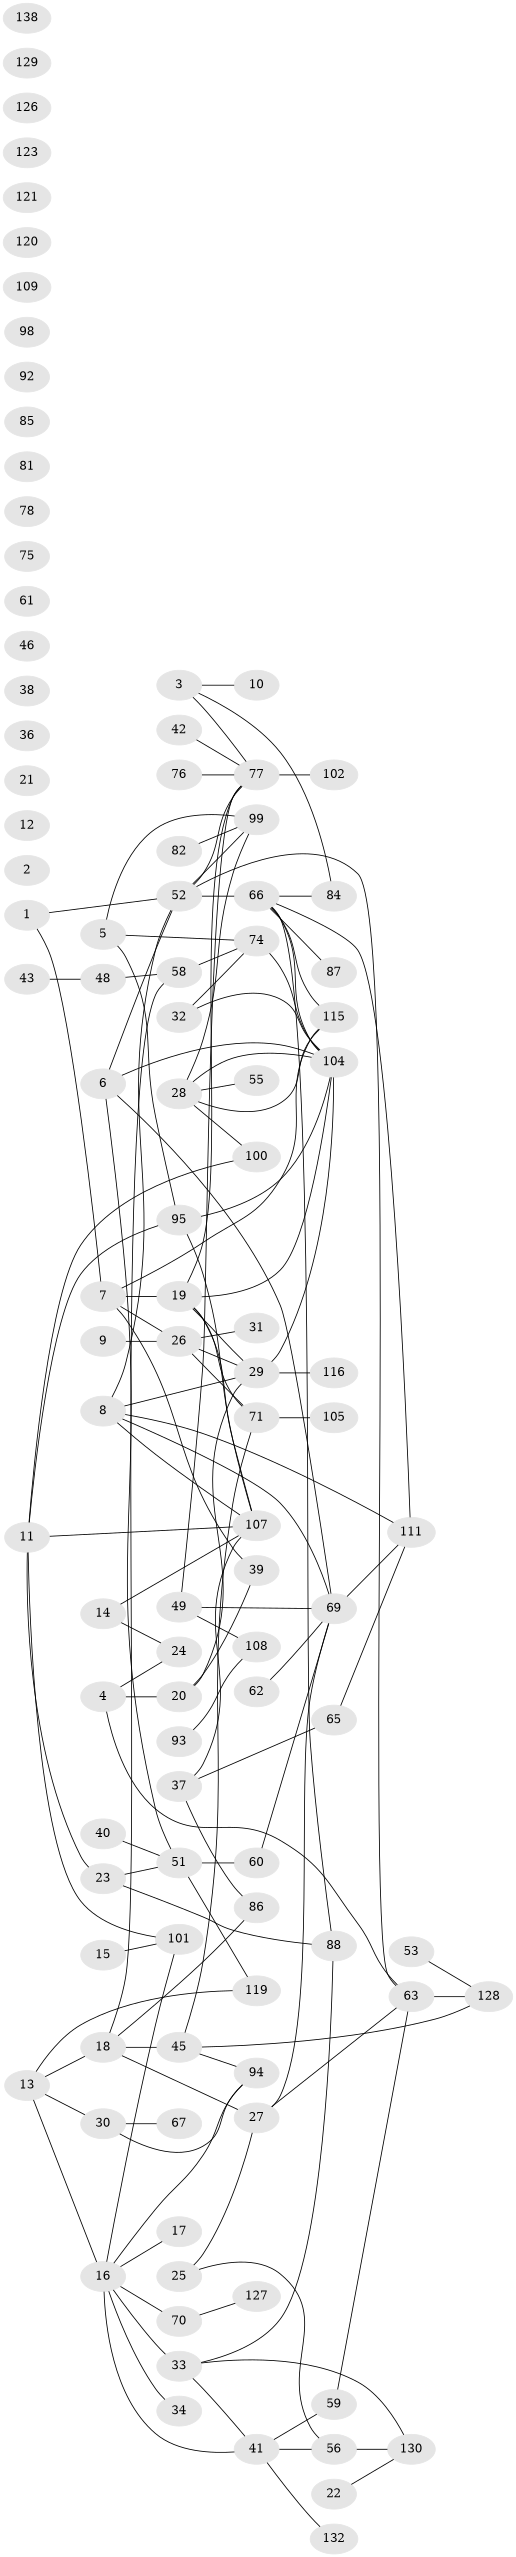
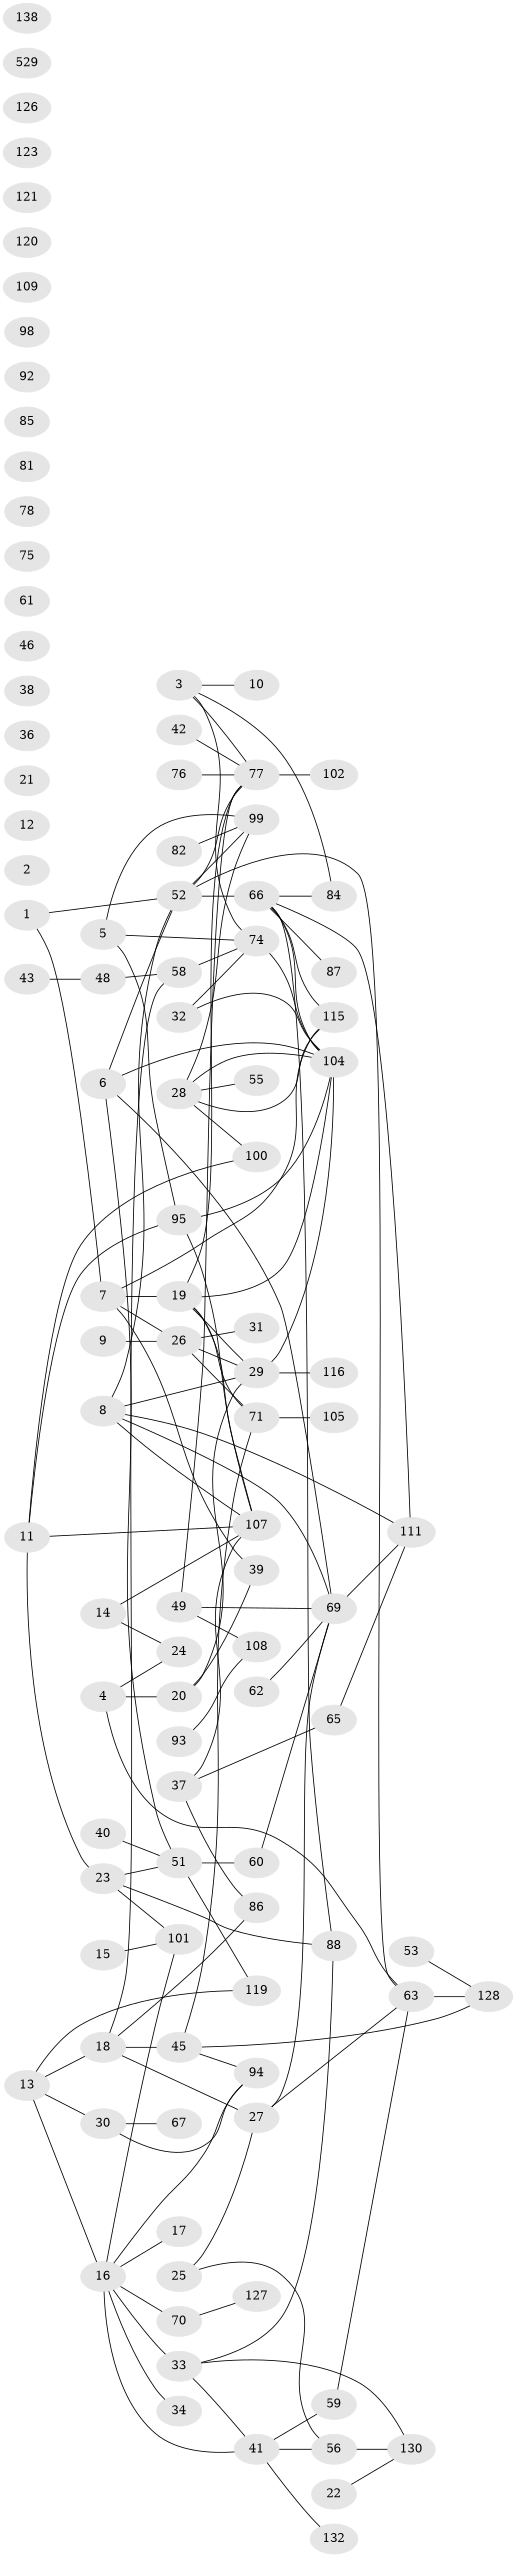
node "129": label "129" -> "529"
edge "3" -- "74": added
edge "11" -- "101": now "23" -- "101"
